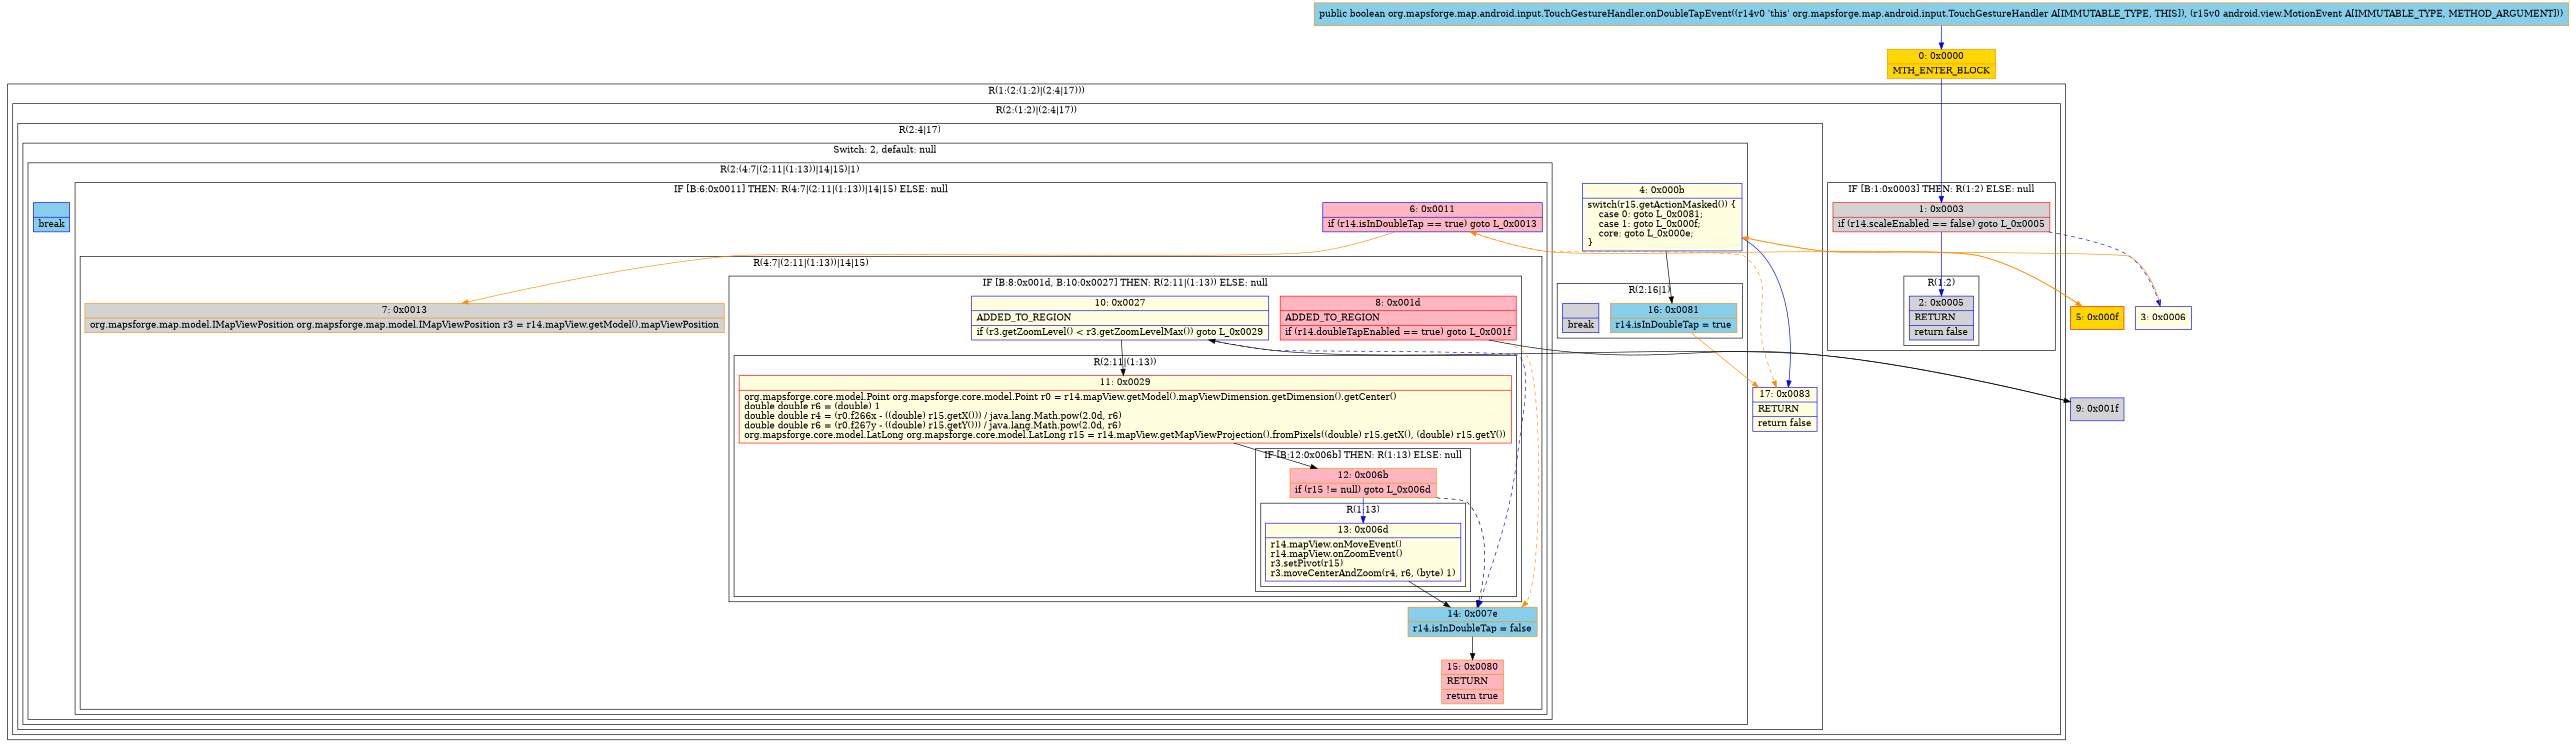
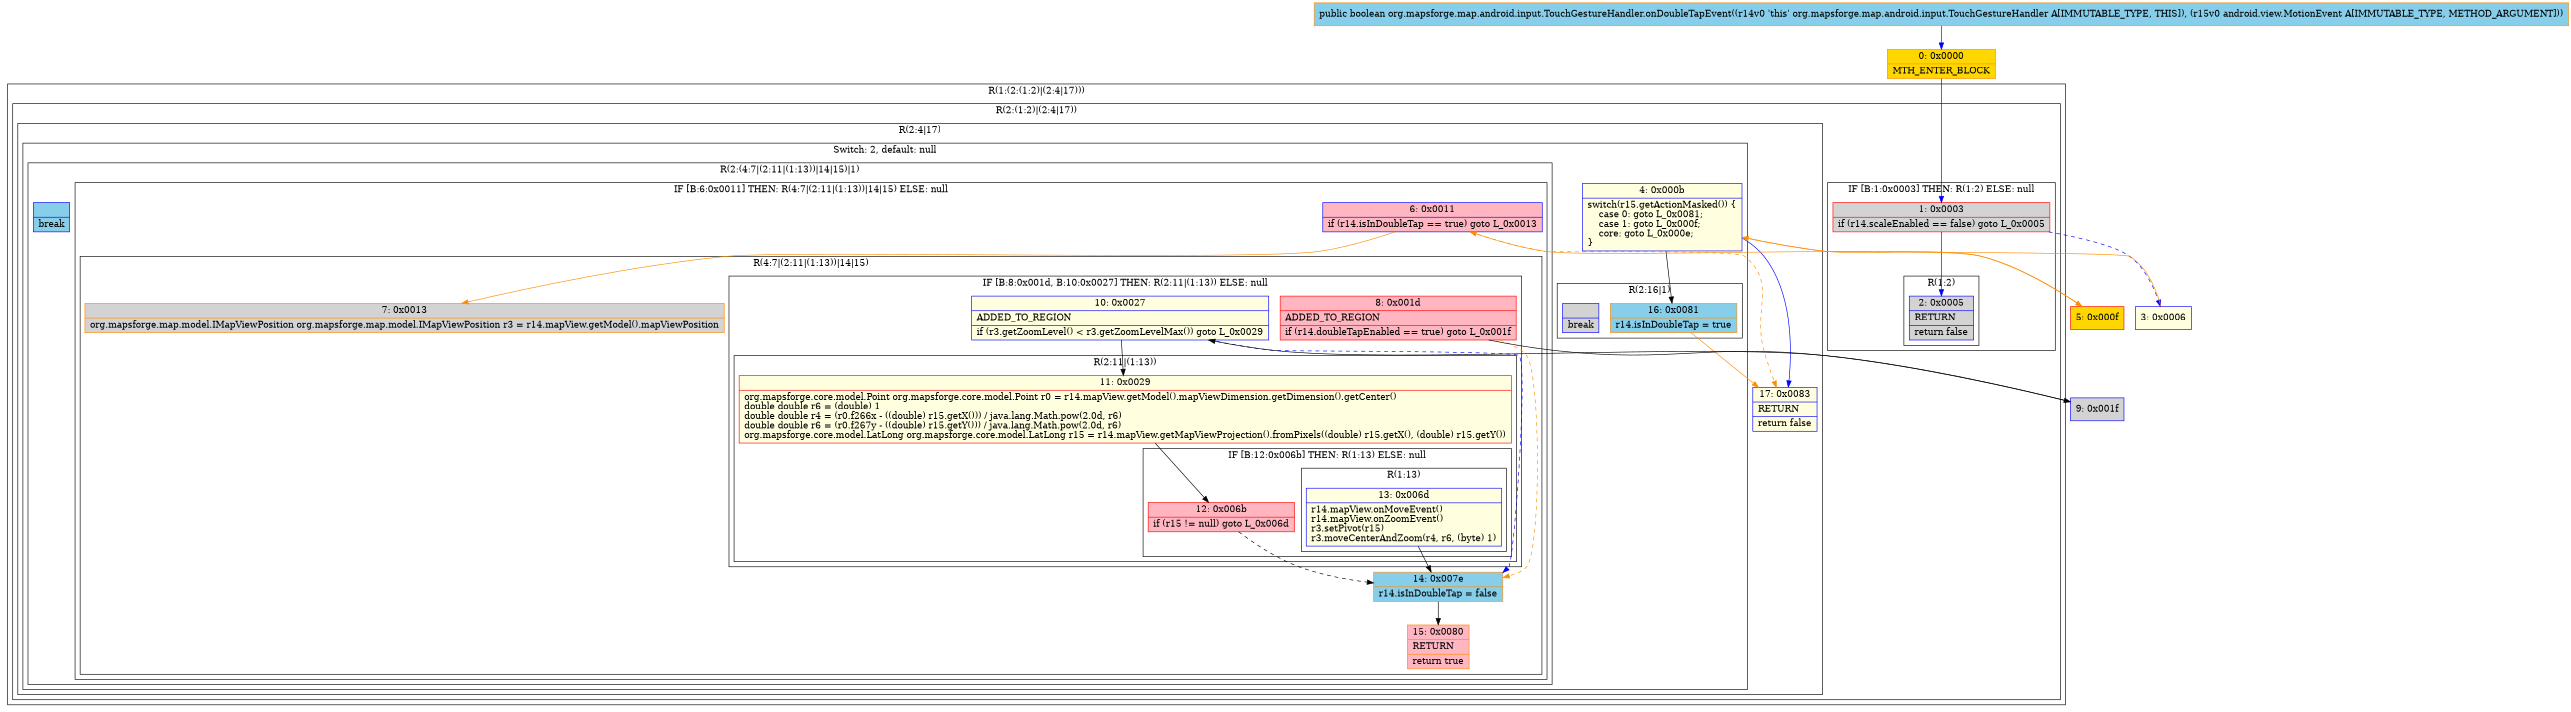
node "12: 0x006b": color darkorange -> red
edge "12: 0x006b" -> "13: 0x006d": removed
